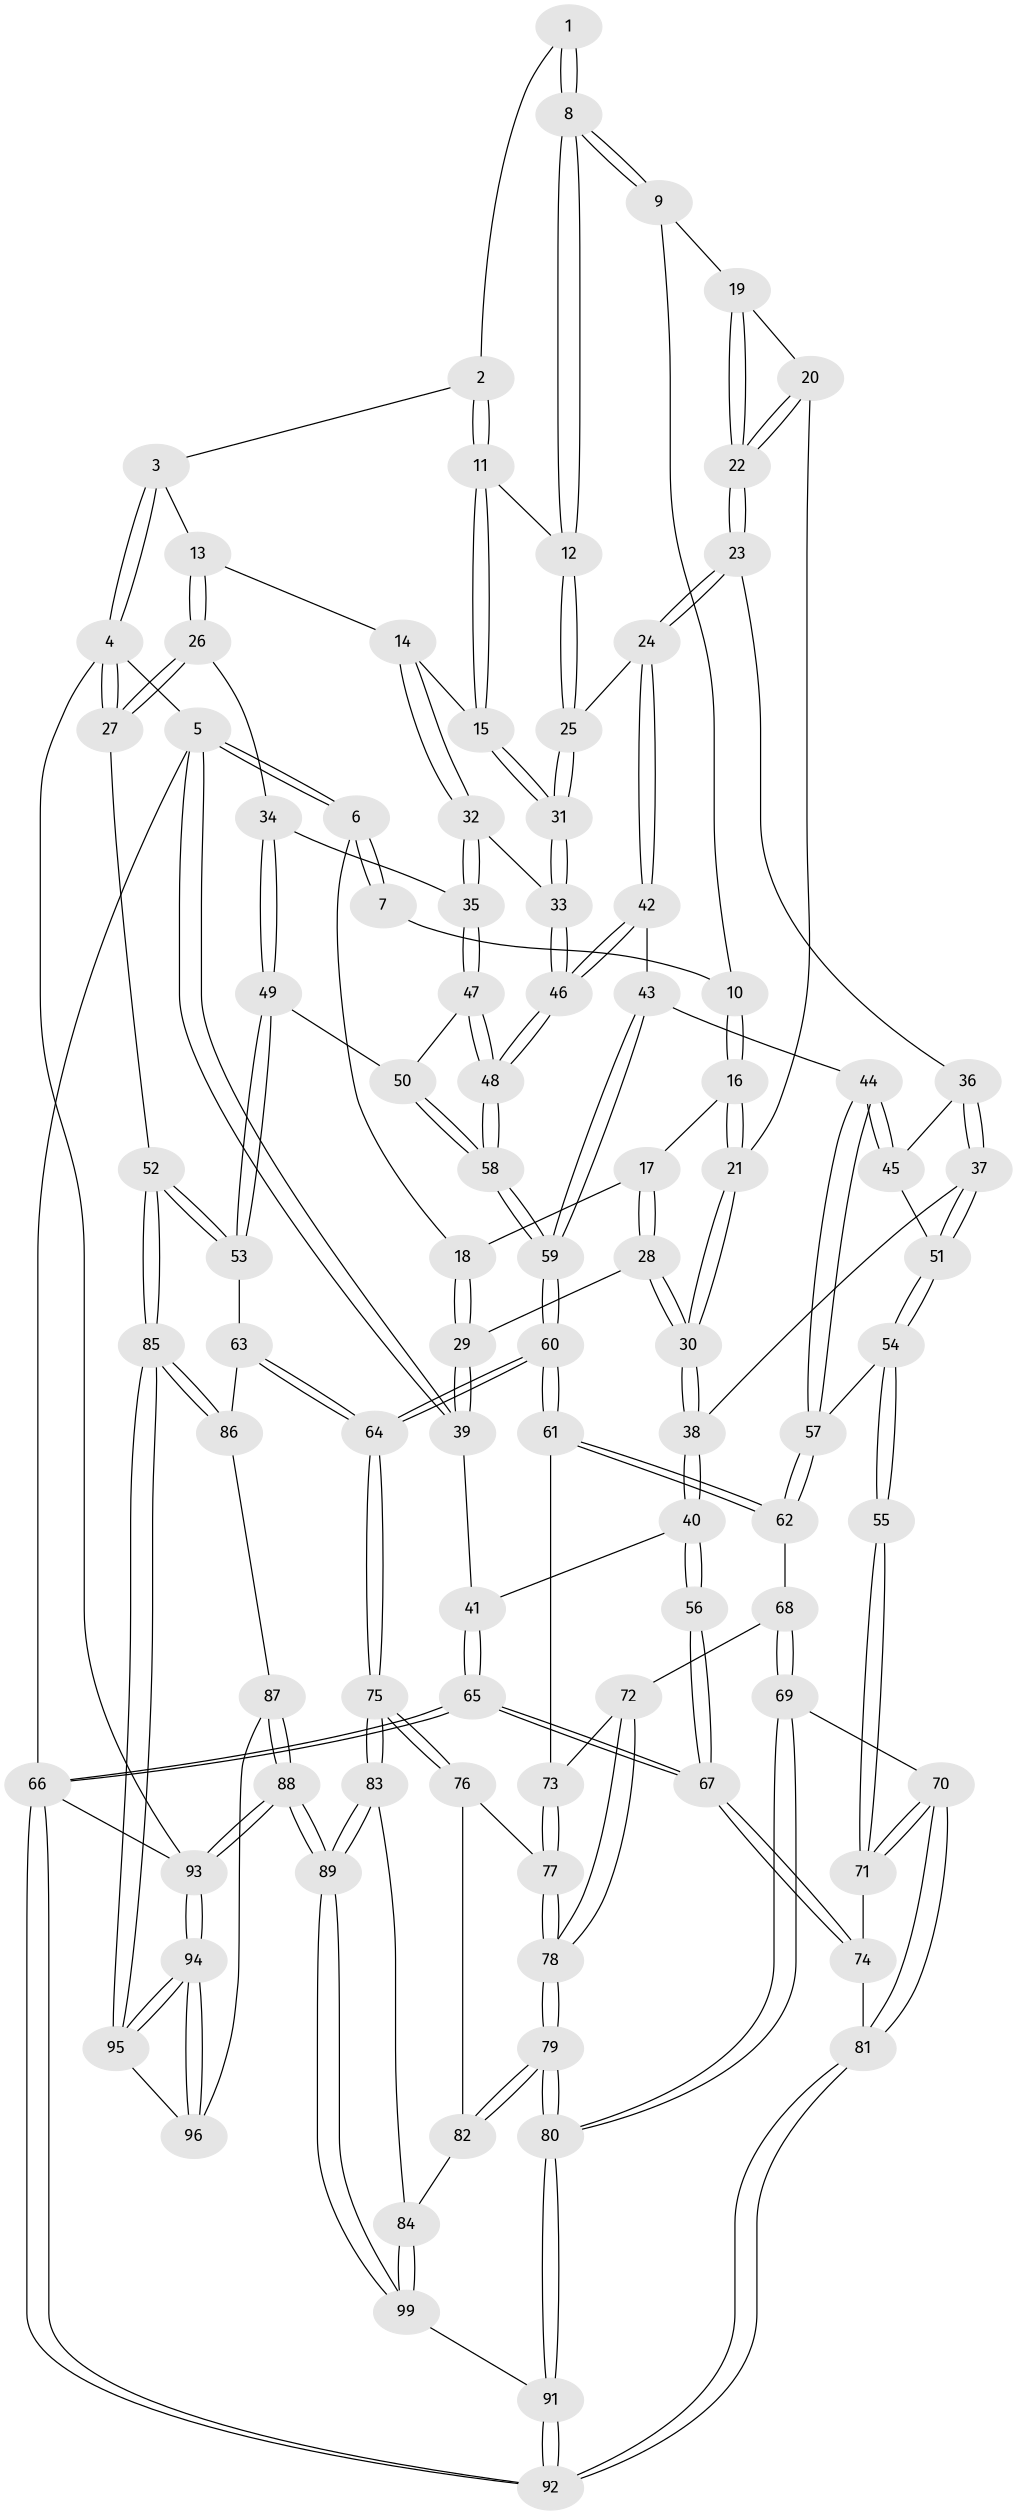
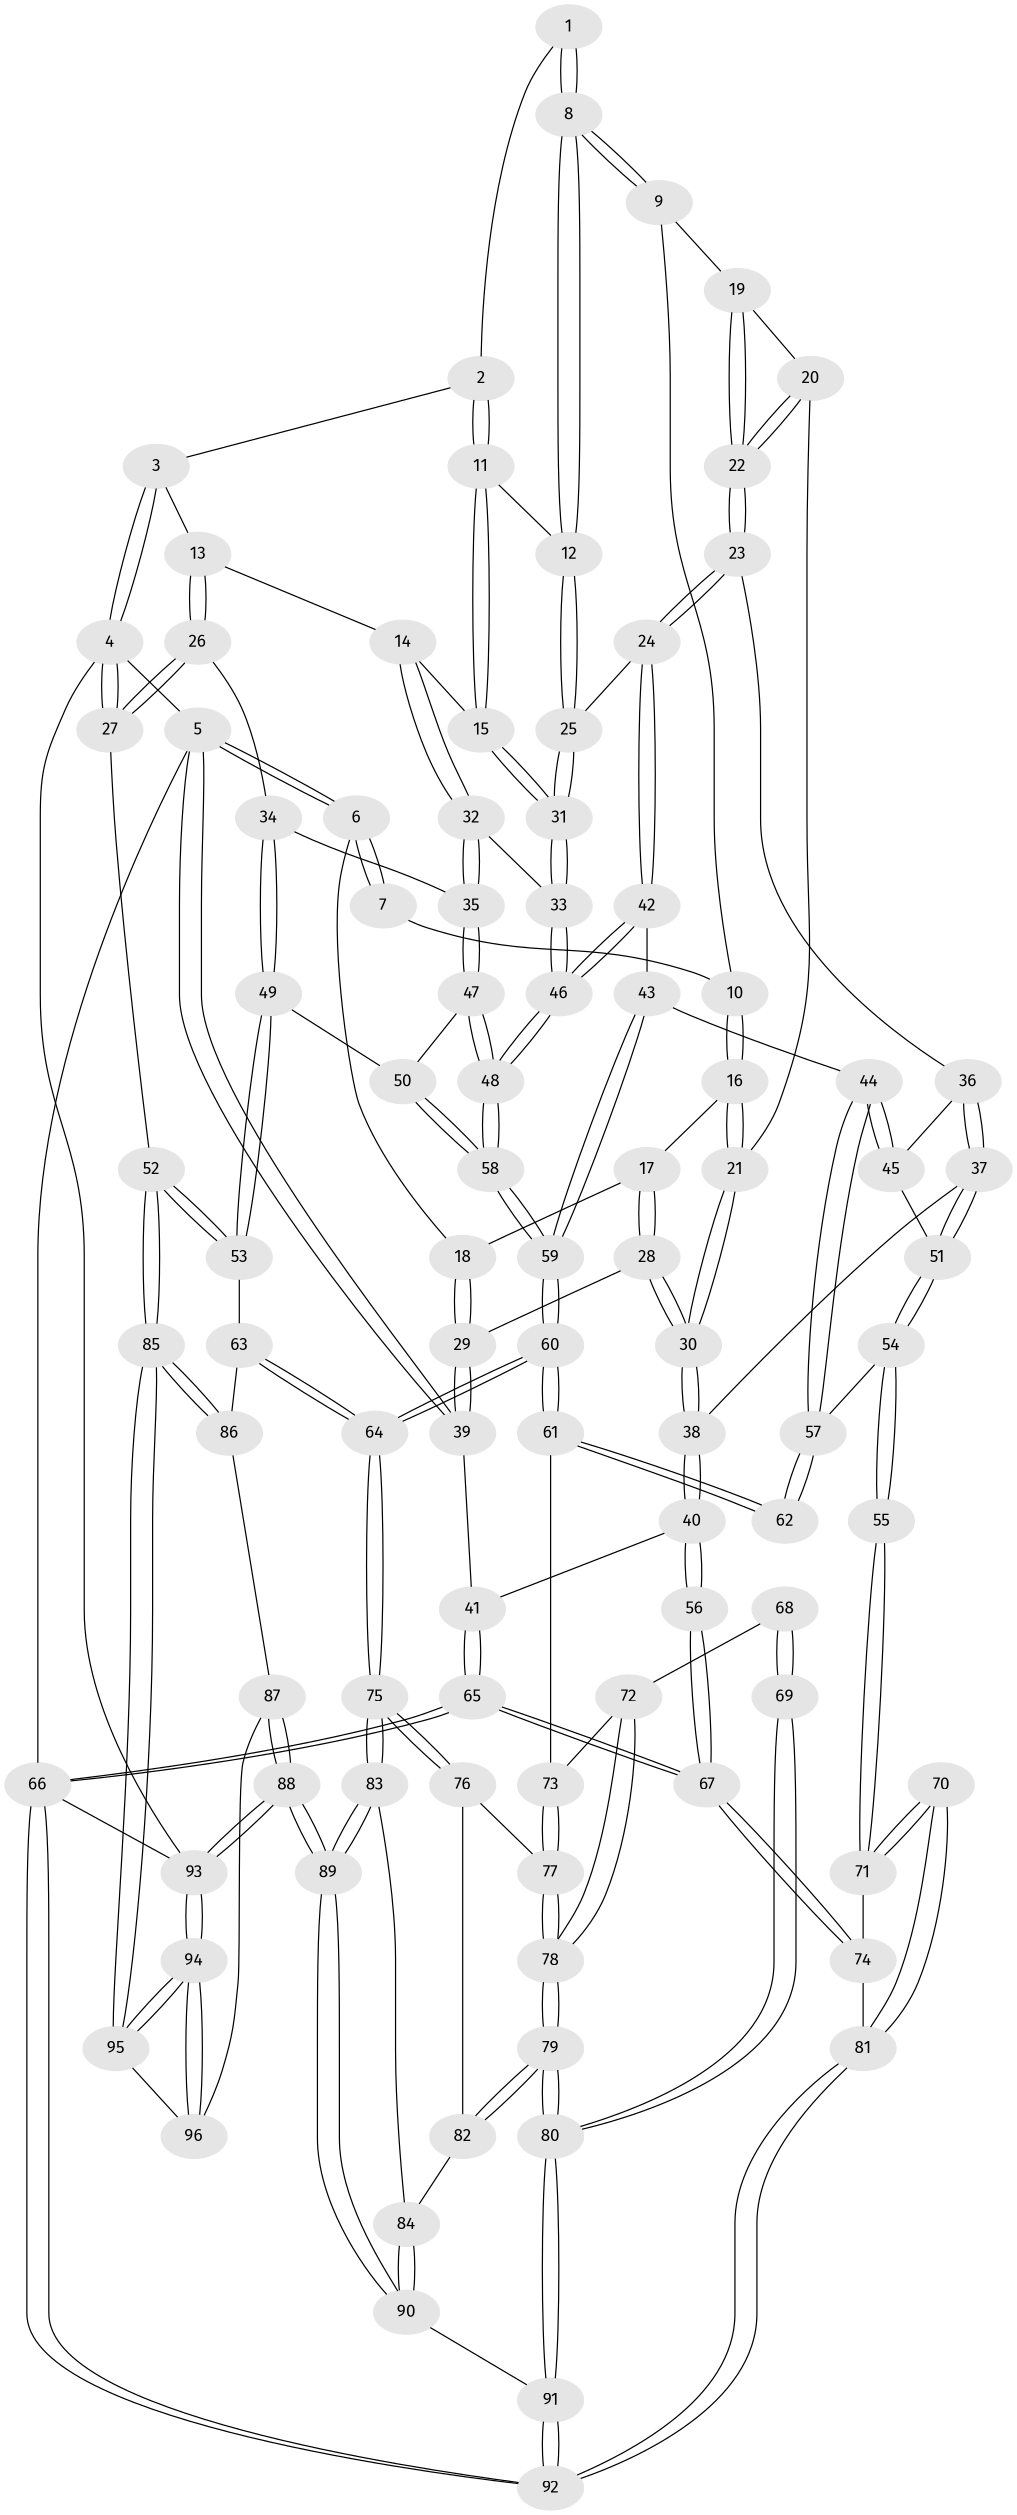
edge "62" -- "68": removed
edge "69" -- "70": removed
node "99": label "99" -> "90"
